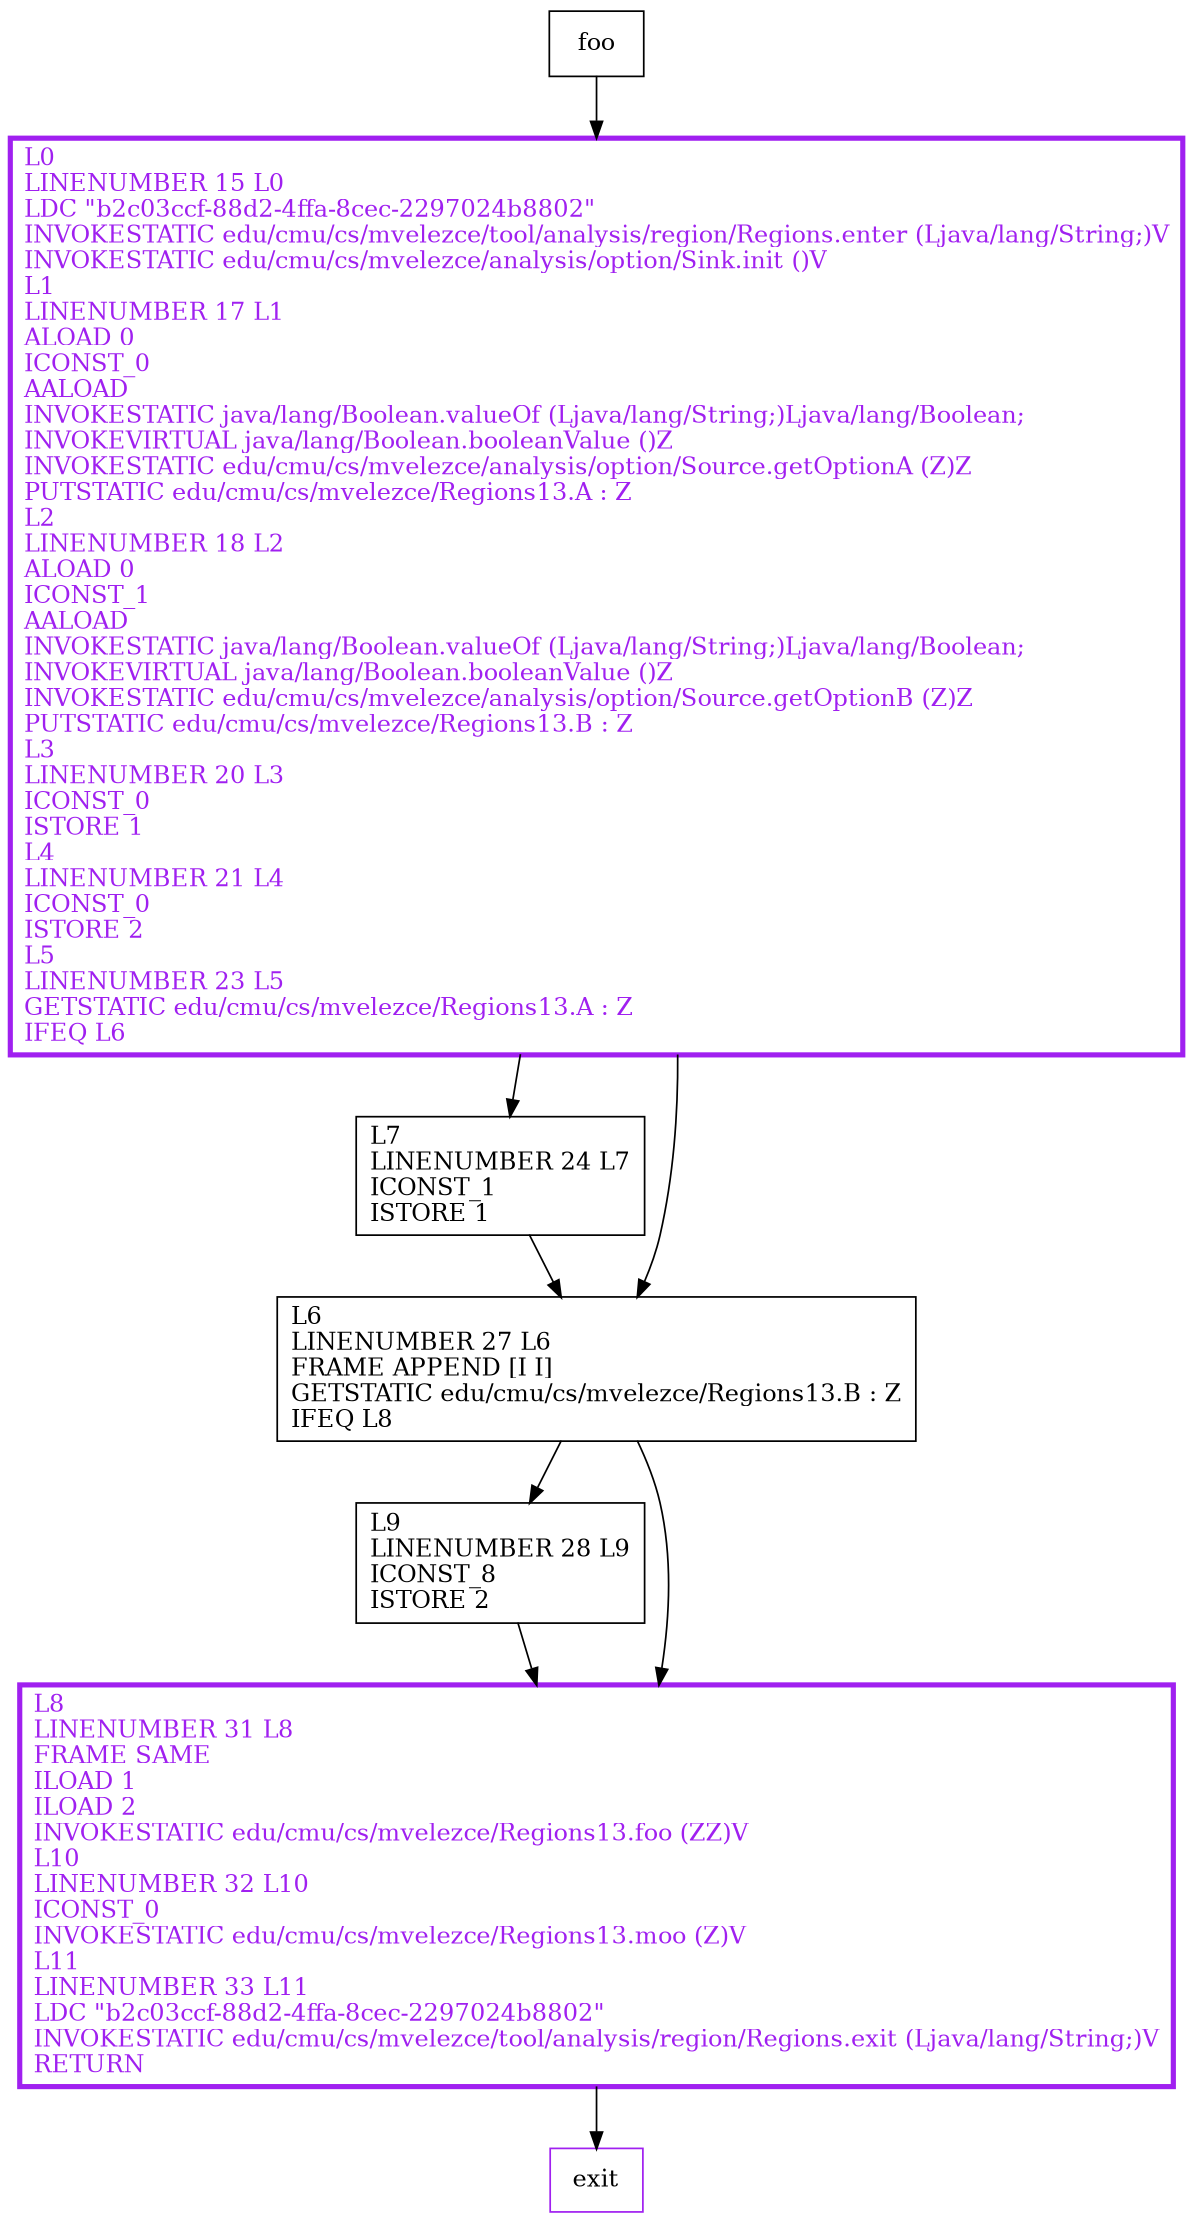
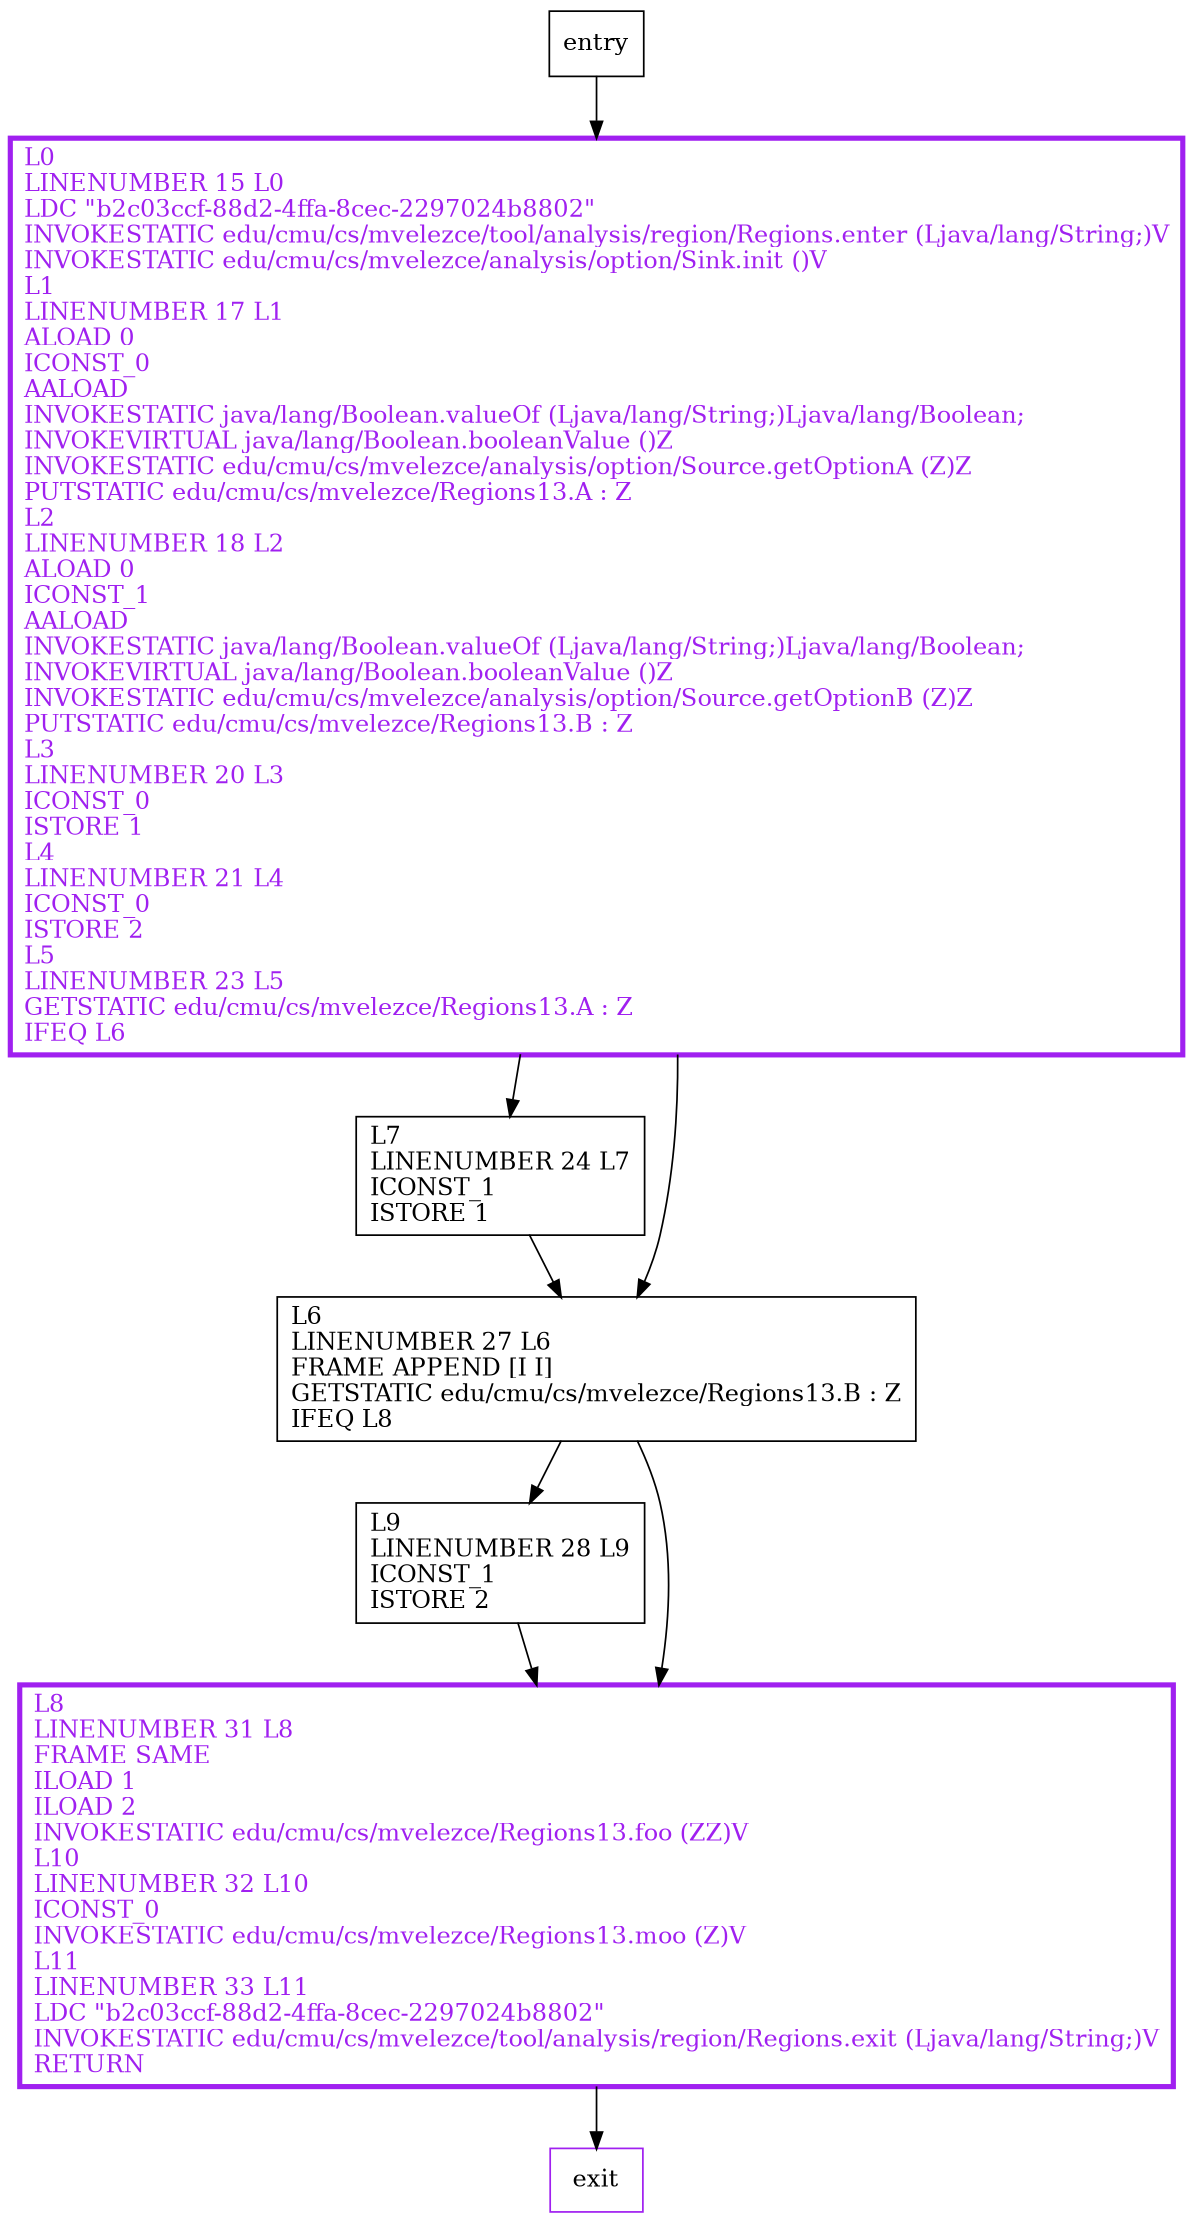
node "foo": label "foo" -> "entry"
node "L9 LINENUMBER 28 L9 ICONST_8 ISTORE 2": label "L9 LINENUMBER 28 L9 ICONST_8 ISTORE 2" -> "L9 LINENUMBER 28 L9 ICONST_1 ISTORE 2"
